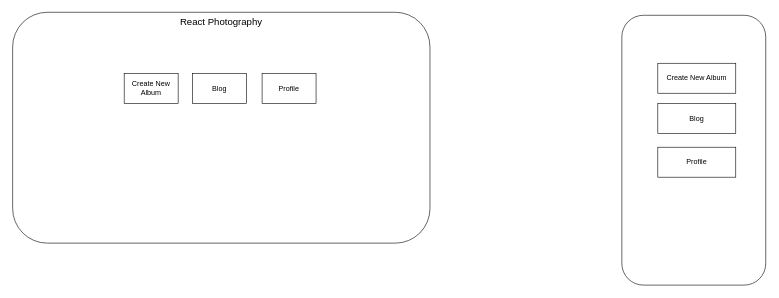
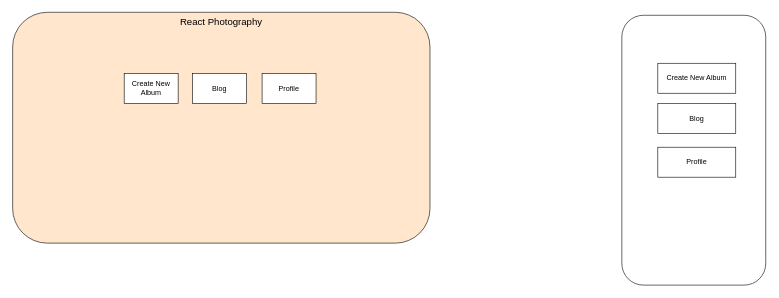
node "React Photography": fillcolor #ffffff -> #ffe6cc
